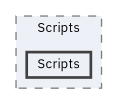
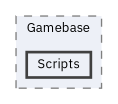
cluster "Scripts": label "Scripts" -> "Gamebase"
